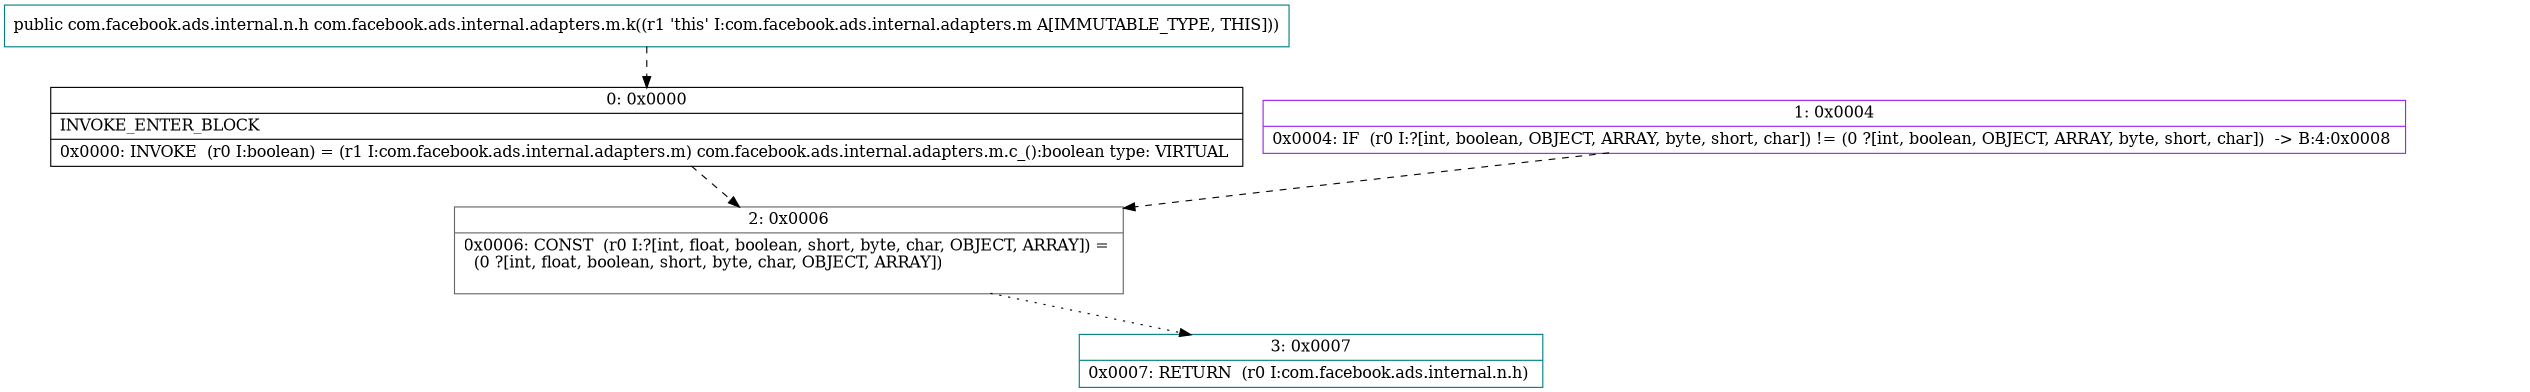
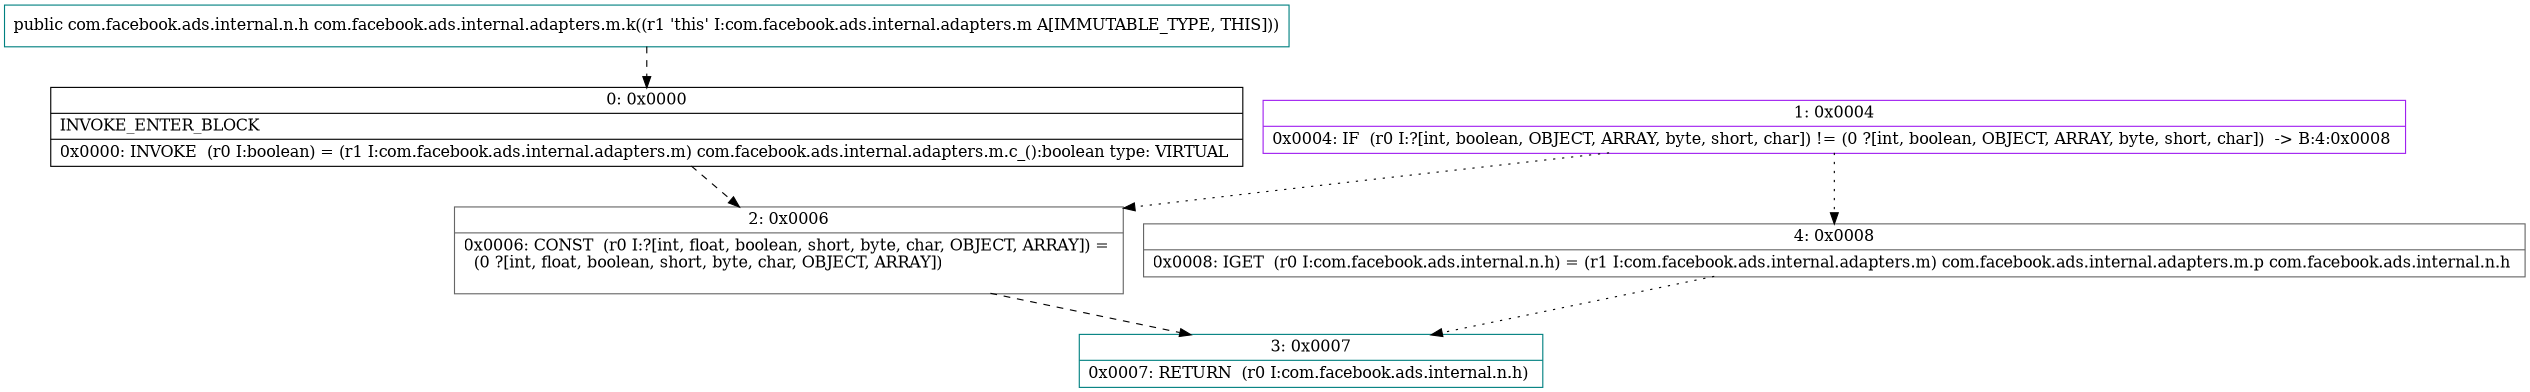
edge "1: 0x0004" -> "2: 0x0006": style dashed -> dotted
node "4: 0x0008": added
edge "2: 0x0006" -> "3: 0x0007": style dotted -> dashed
